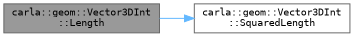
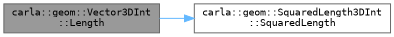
node "carla::geom::Vector3DInt ::SquaredLength": label "carla::geom::Vector3DInt ::SquaredLength" -> "carla::geom::SquaredLength3DInt ::SquaredLength"
